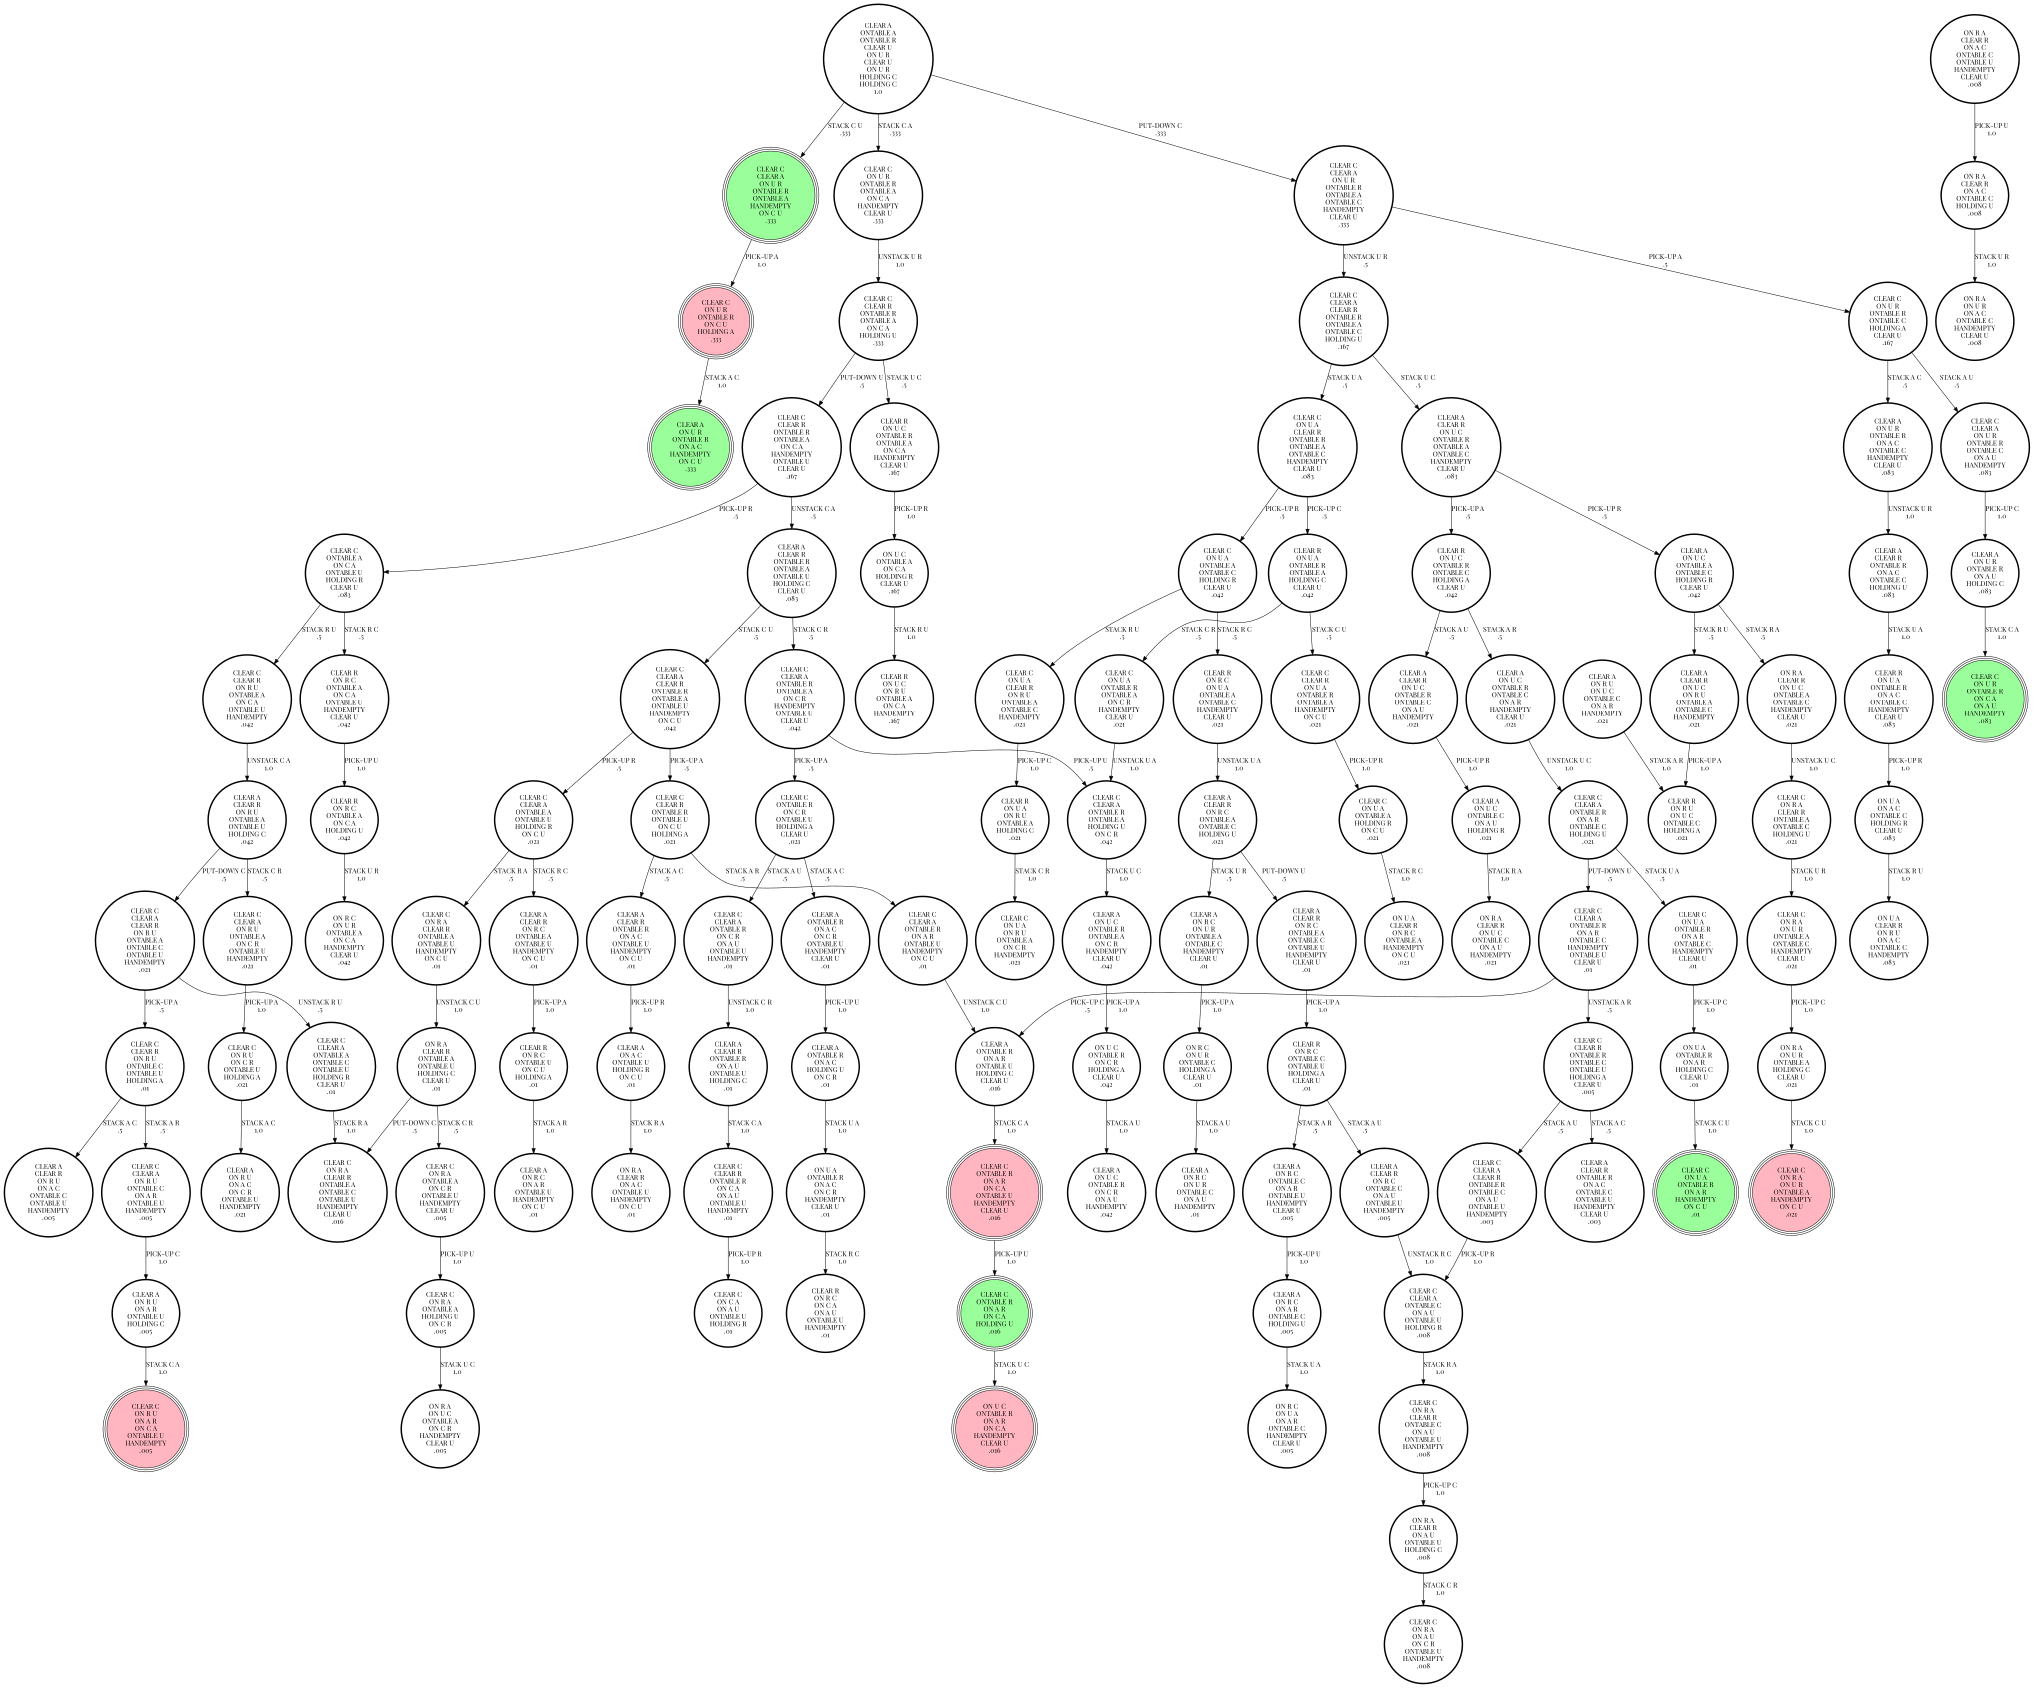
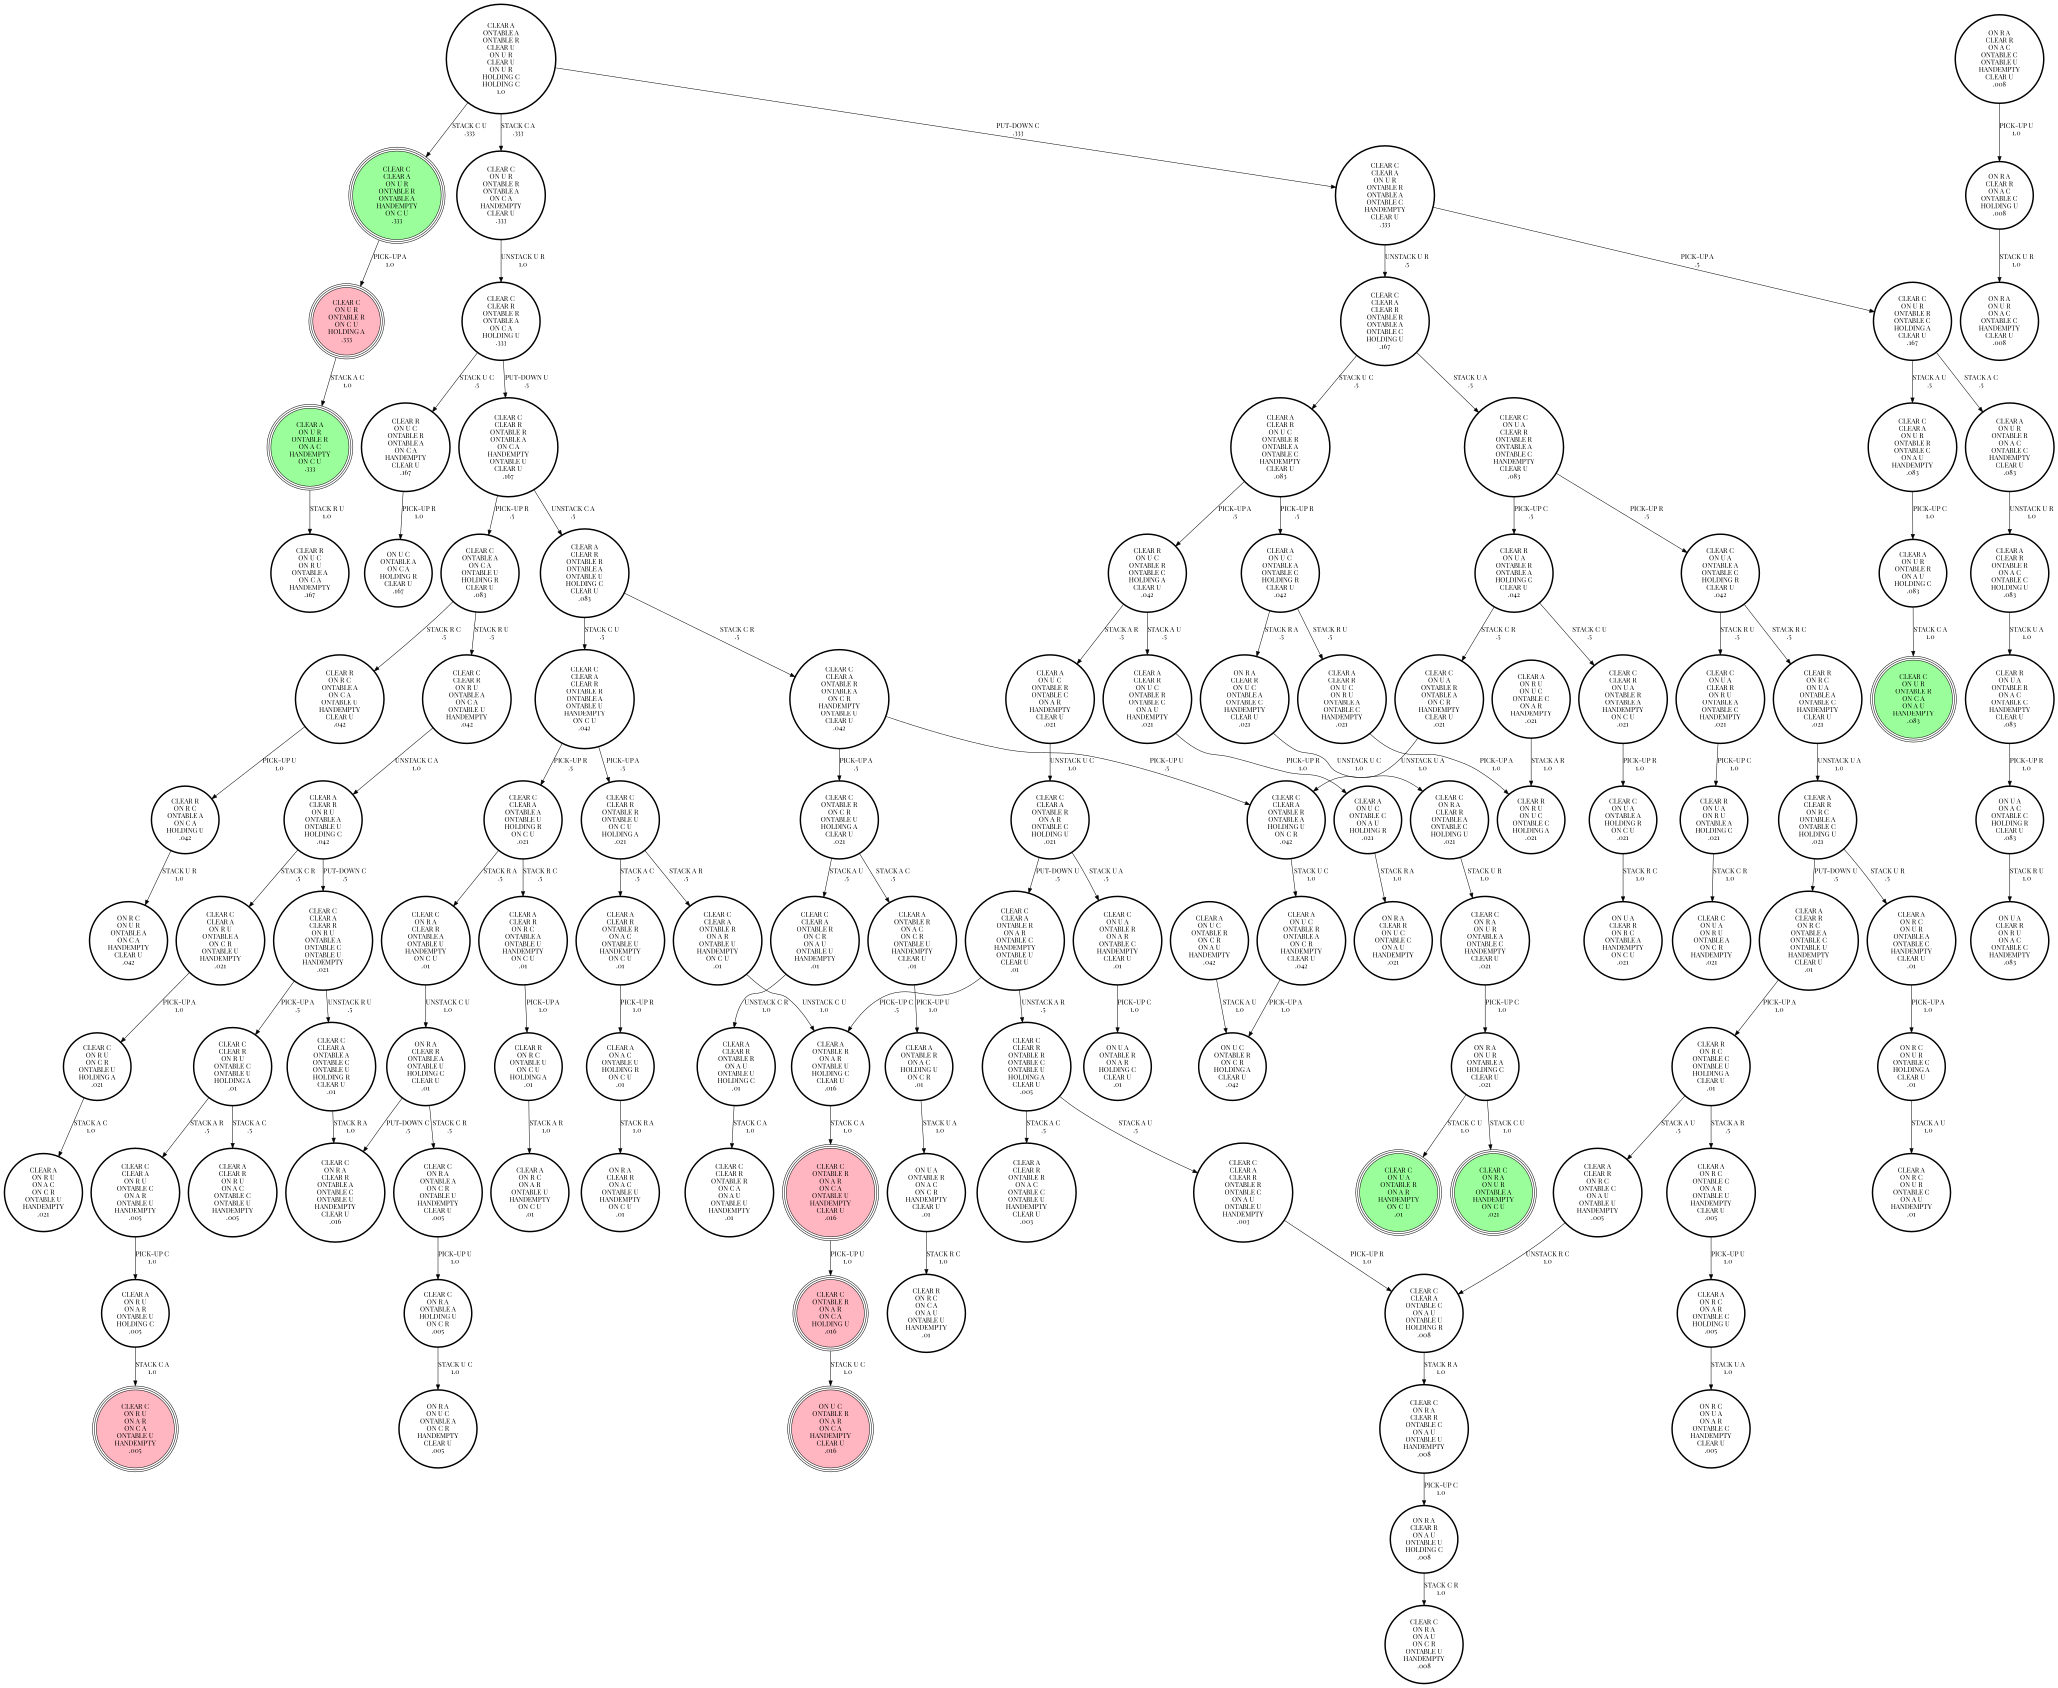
edge "ON U C ONTABLE A ON C A HOLDING R CLEAR U .167" -> "CLEAR R ON U C ON R U ONTABLE A ON C A HANDEMPTY .167": now "CLEAR A ON U R ONTABLE R ON A C HANDEMPTY ON C U .333" -> "CLEAR R ON U C ON R U ONTABLE A ON C A HANDEMPTY .167"
edge "ON U A ONTABLE R ON A R HOLDING C CLEAR U .01" -> "CLEAR C ON U A ONTABLE R ON A R HANDEMPTY ON C U .01": now "ON R A ON U R ONTABLE A HOLDING C CLEAR U .021" -> "CLEAR C ON U A ONTABLE R ON A R HANDEMPTY ON C U .01"
edge "ON U C ONTABLE R ON C R HOLDING A CLEAR U .042" -> "CLEAR A ON U C ONTABLE R ON C R ON A U HANDEMPTY .042": reversed
node "CLEAR C ON R A ON U R ONTABLE A HANDEMPTY ON C U .021": fillcolor lightpink -> palegreen1
node "CLEAR C ON C A ON A U ONTABLE U HOLDING R .01": removed
node "CLEAR C ONTABLE R ON A R ON C A HOLDING U .016": fillcolor palegreen1 -> lightpink
